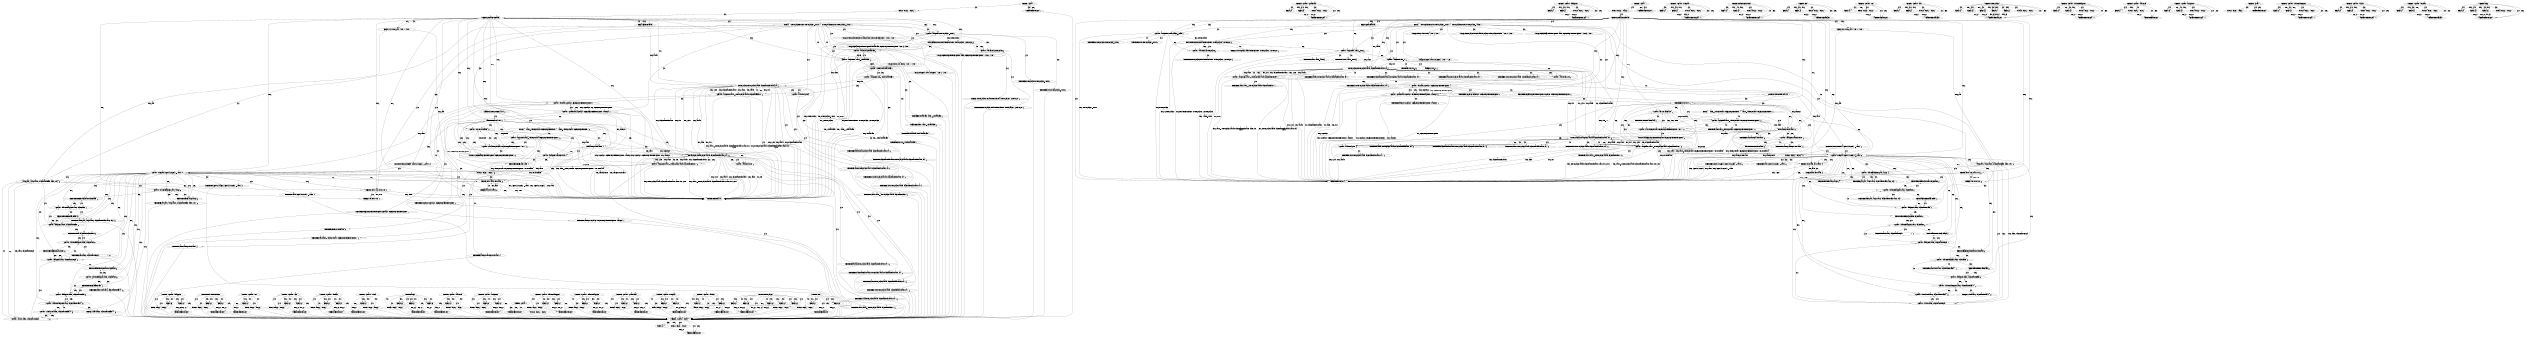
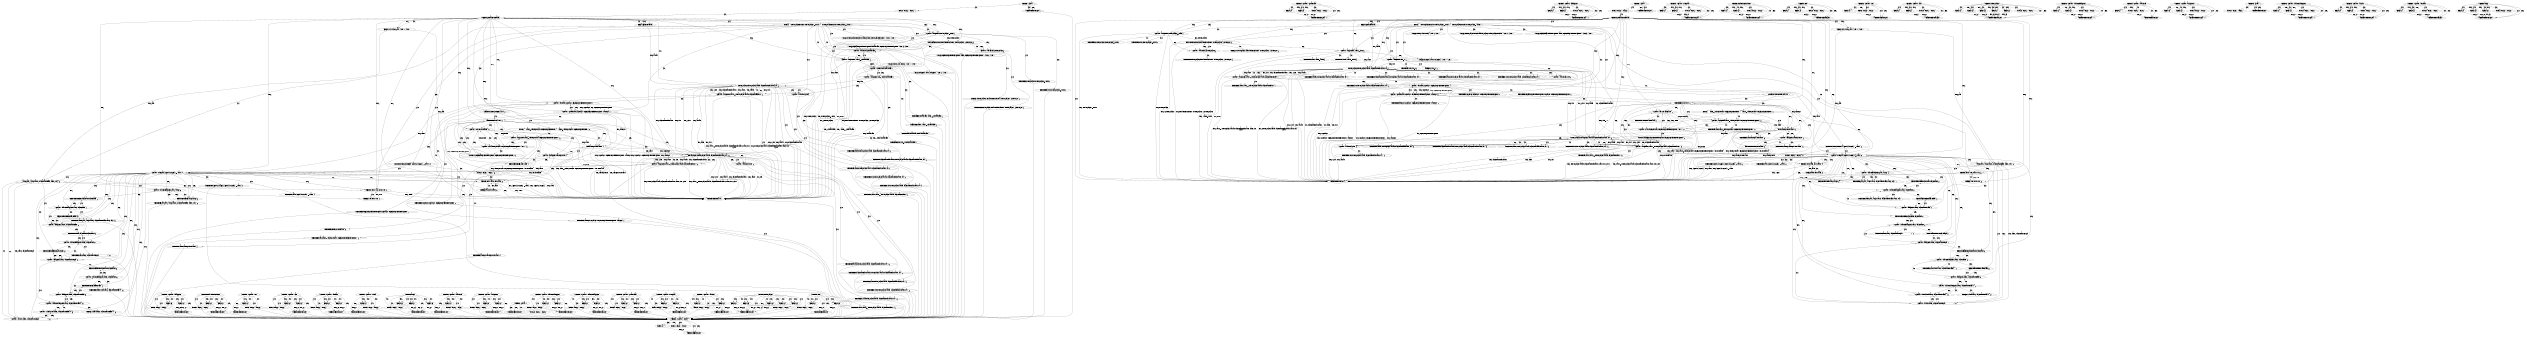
edge "(<operator>.assignment,* name = NULL)" -> "(<operator>.assignment,size = 0)": now "(<operator>.assignment,* name = NULL)" -> "<(LOCAL,NTSTATUS status: NTSTATUS)<SUB>7</SUB>>"
edge "(<operator>.addressOf,&initial_buffer)" -> "(<operator>.assignment,* name = &initial_buffer)": label "NAME: " -> "CFG: "
